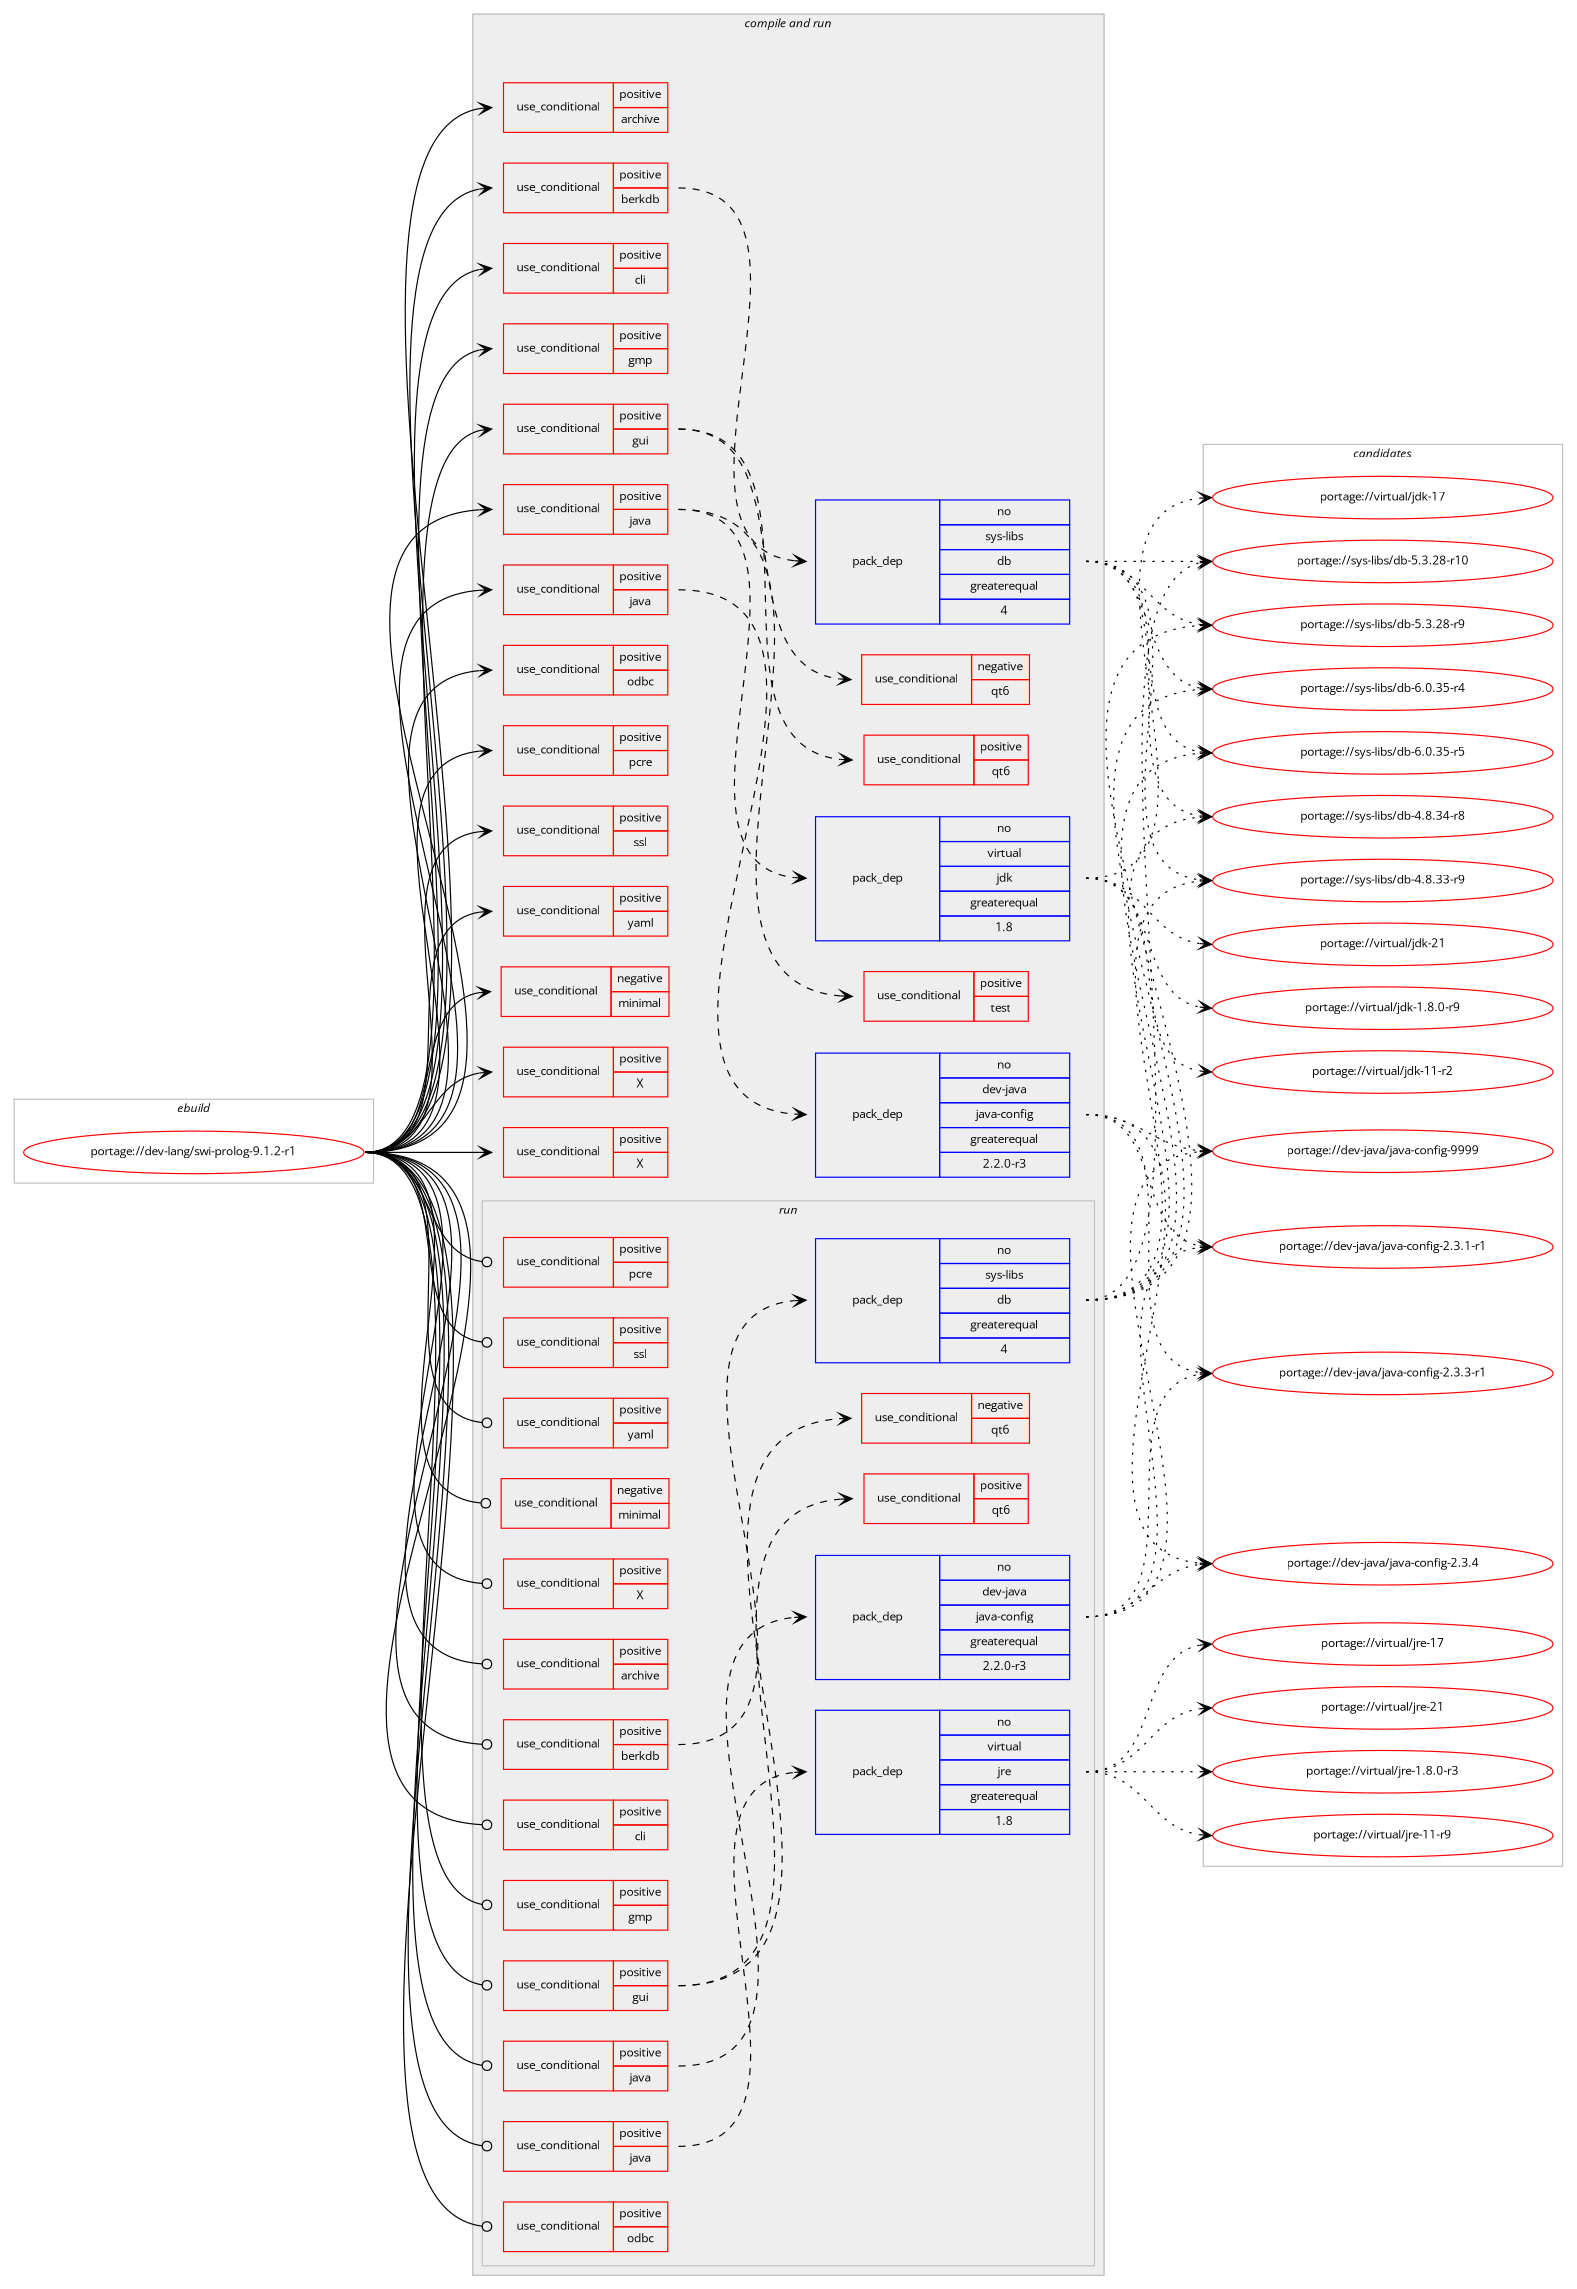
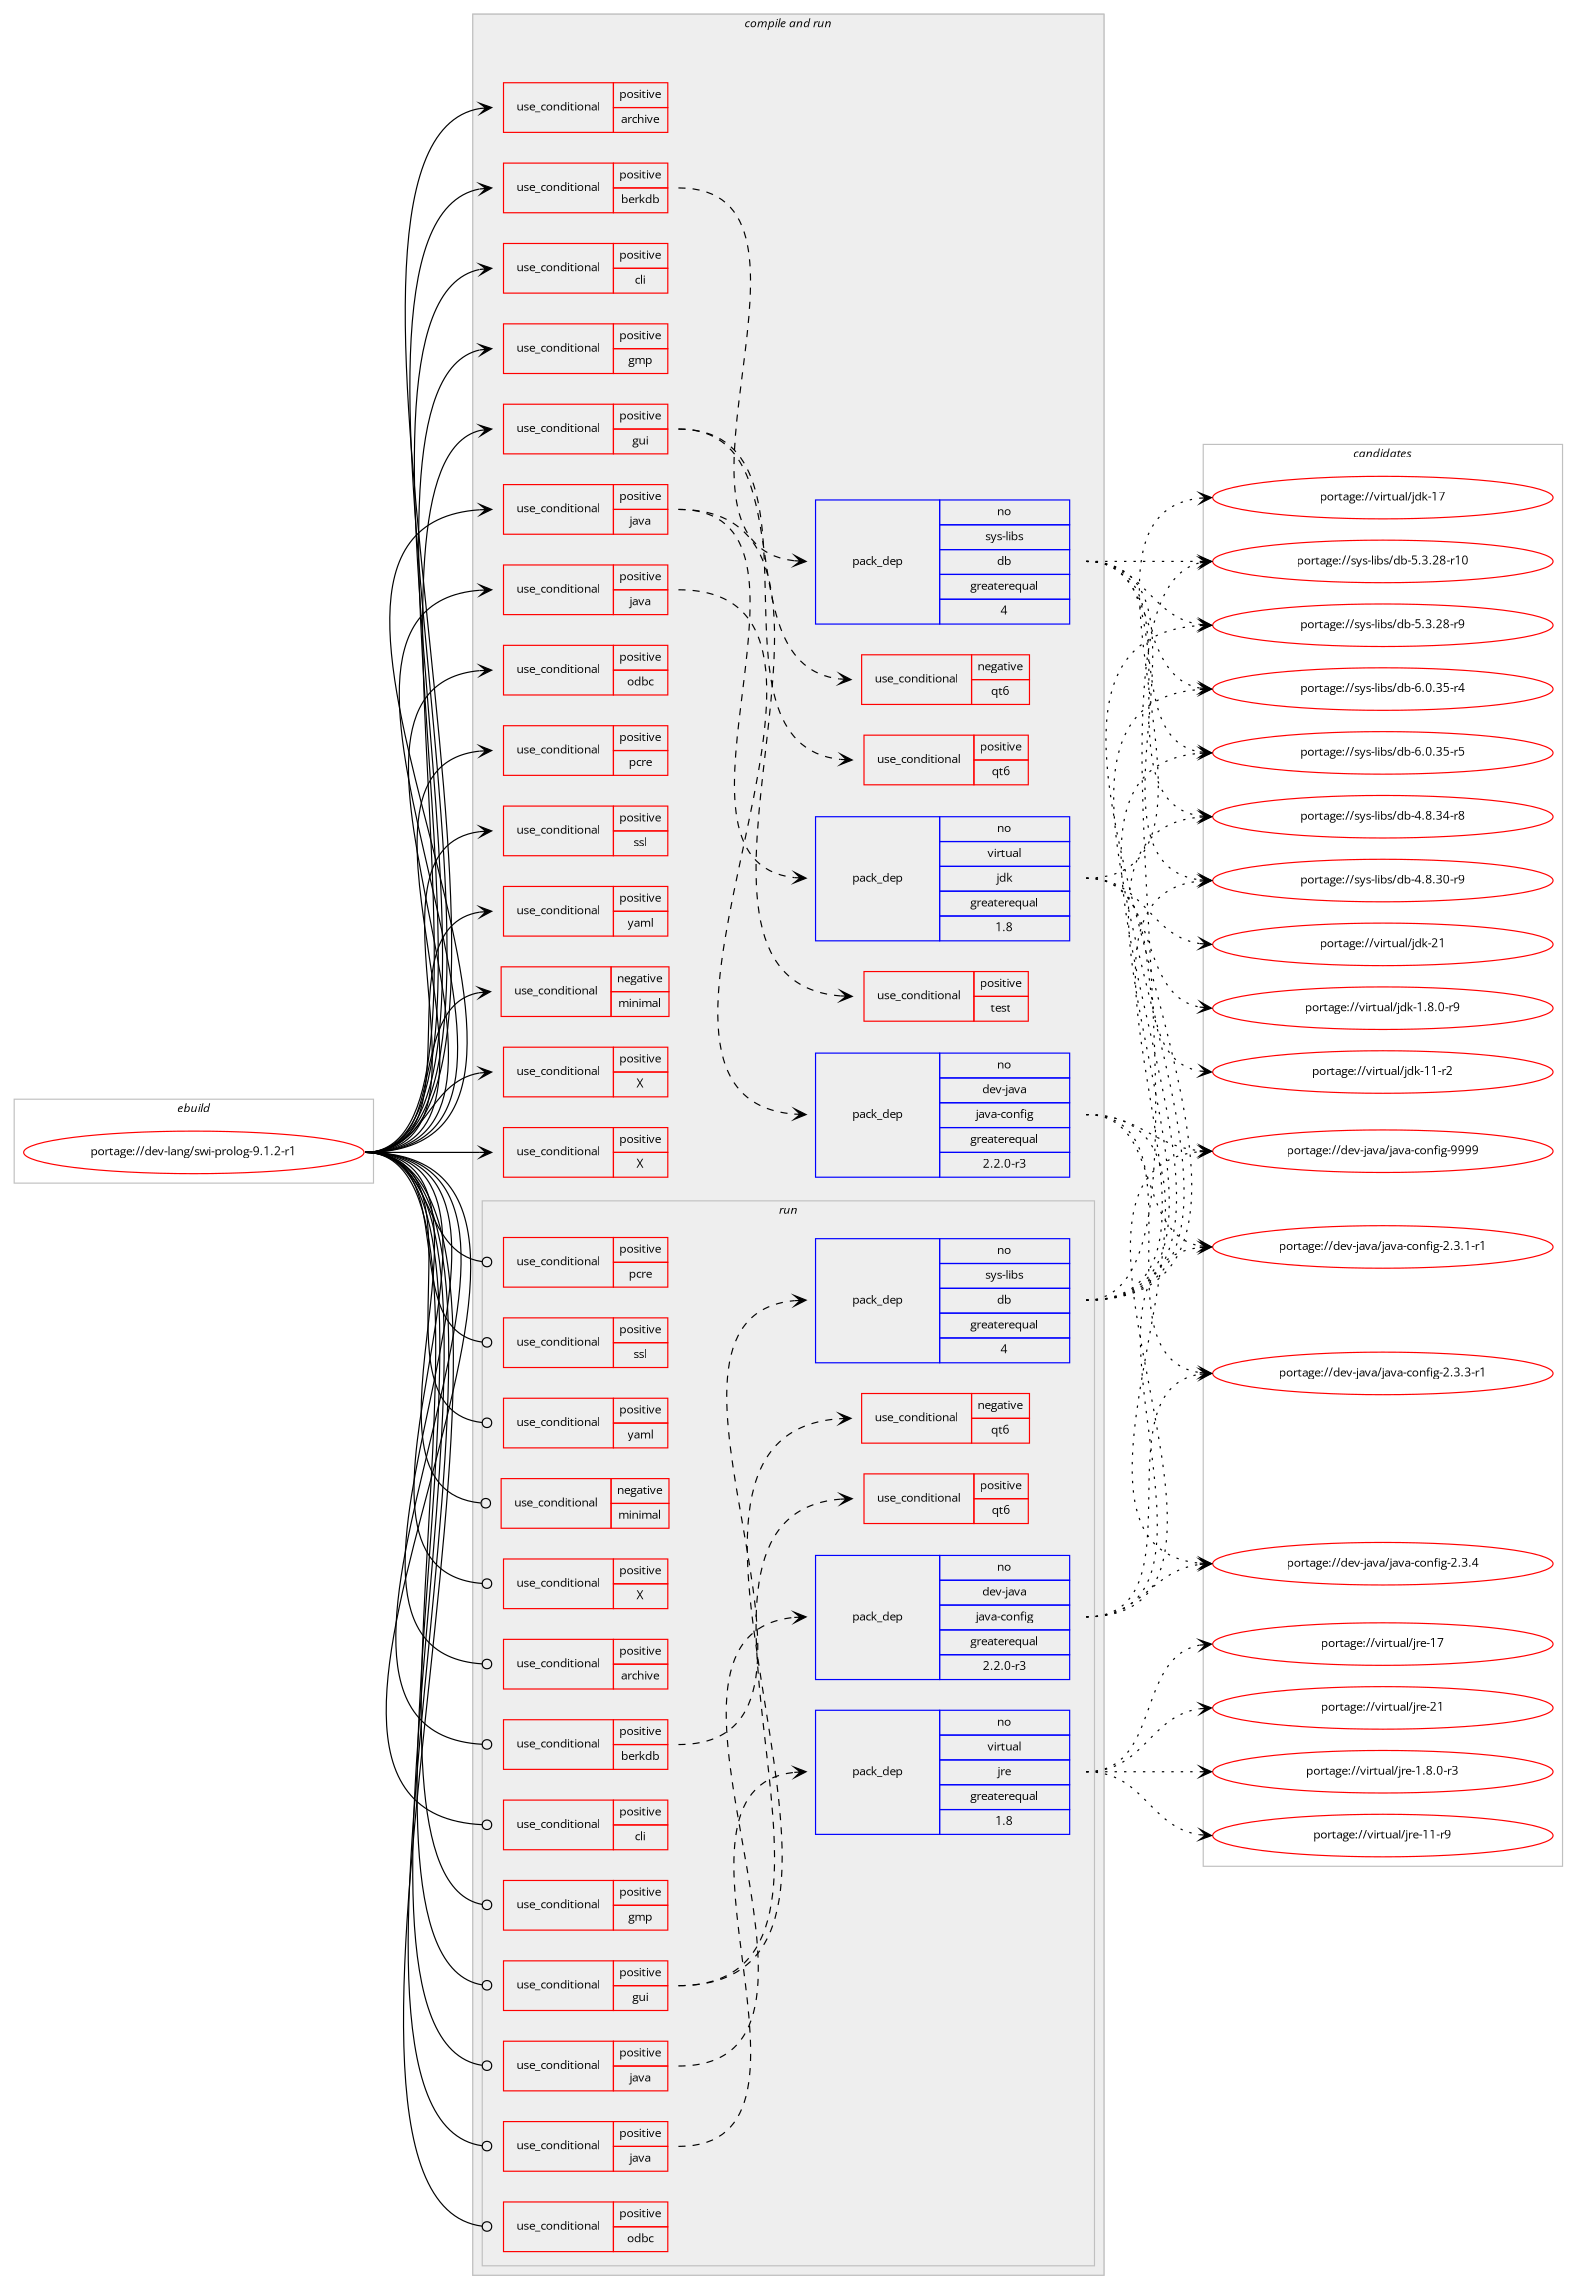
node "portage://sys-libs/db-4.8.33-r9": label "portage://sys-libs/db-4.8.33-r9" -> "portage://sys-libs/db-4.8.30-r9"
